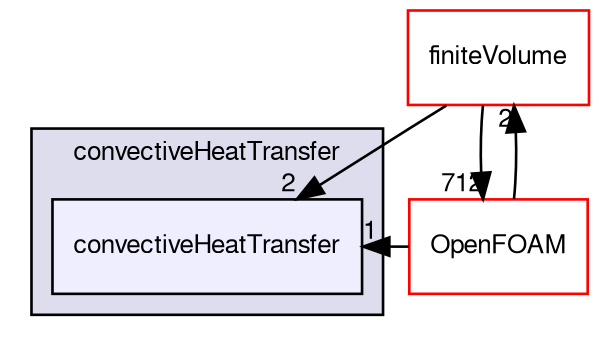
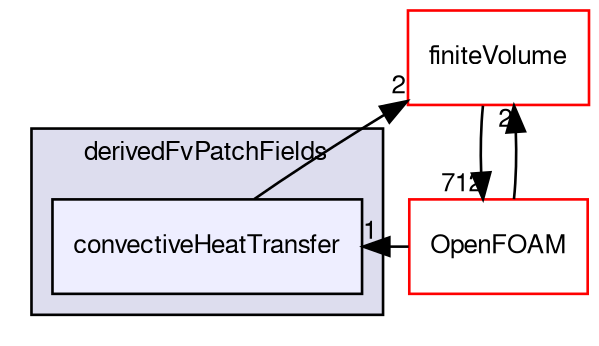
edge "finiteVolume" -> "convectiveHeatTransfer": reversed
cluster "convectiveHeatTransfer": label "convectiveHeatTransfer" -> "derivedFvPatchFields"
